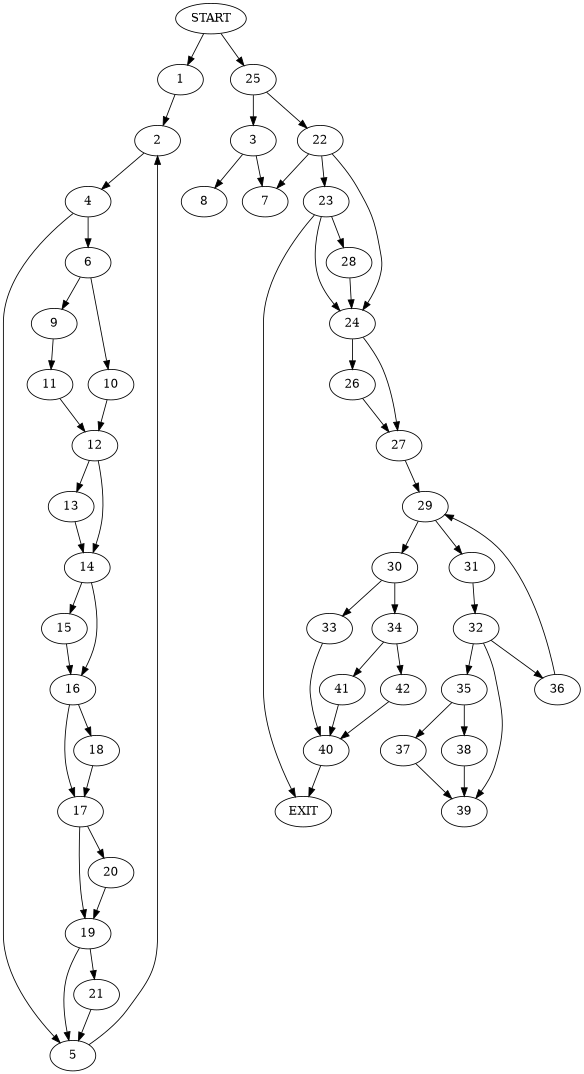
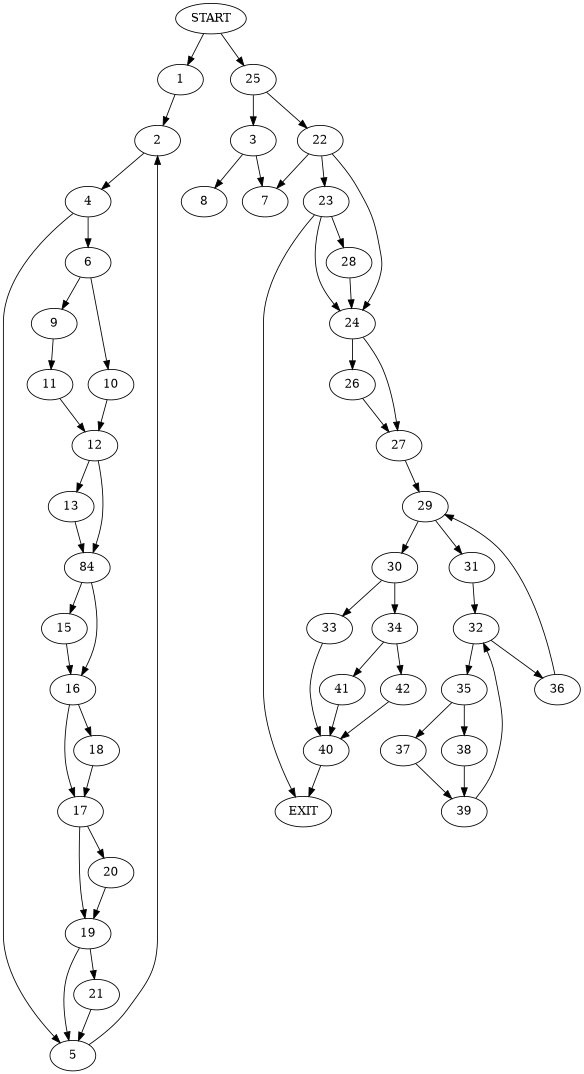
node "14": label "14" -> "84"
edge "32" -> "39": reversed
